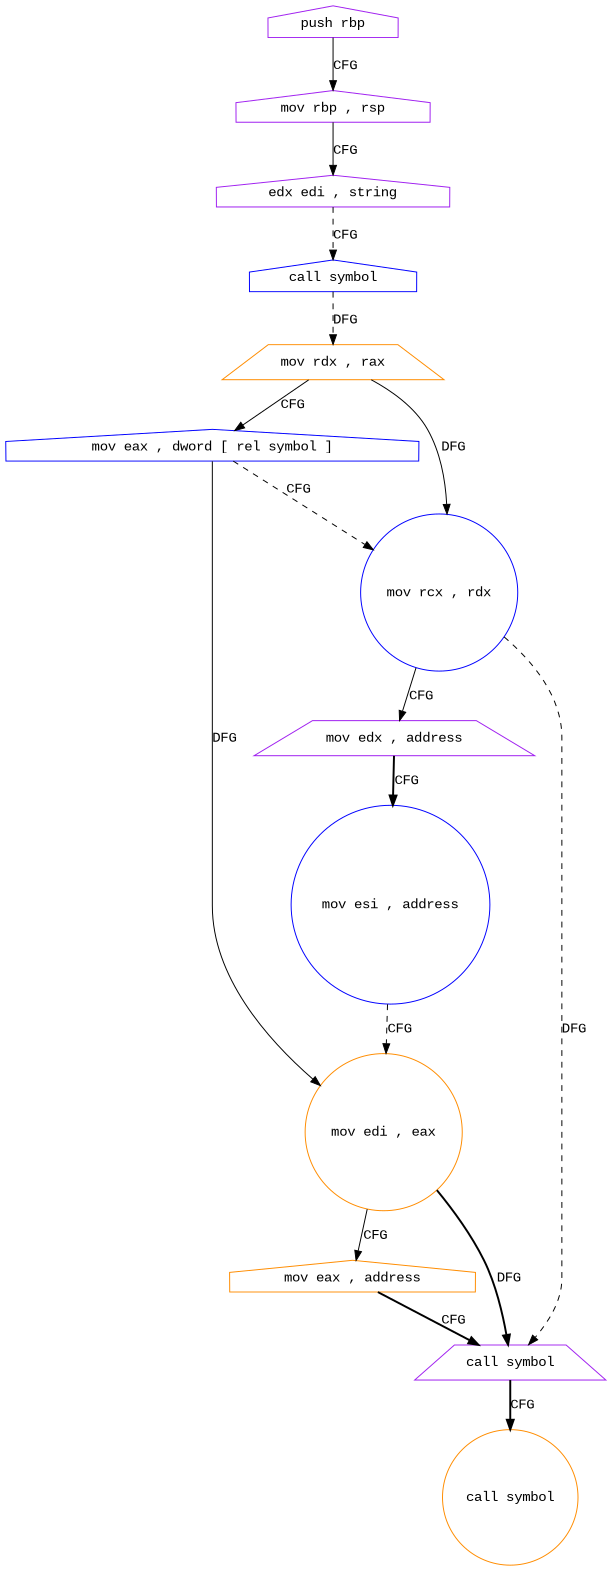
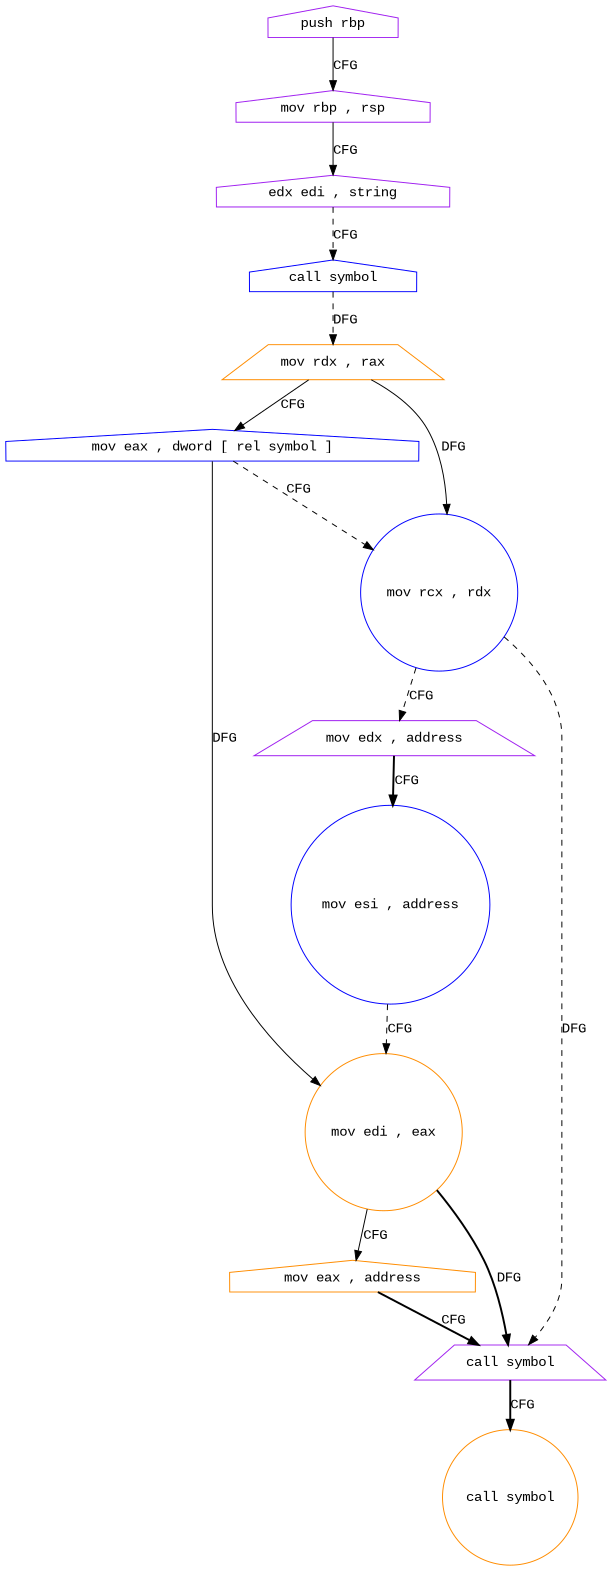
edge "mov rcx , rdx" -> "mov edx , address": style solid -> dashed
